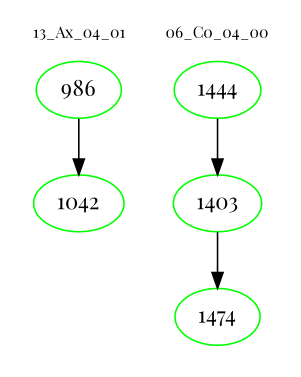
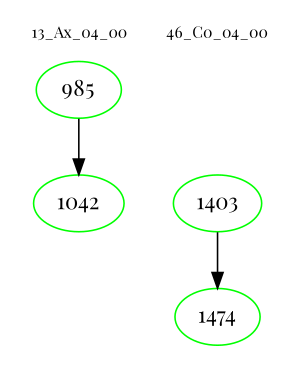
cluster "13_Ax_04_01": label "13_Ax_04_01" -> "13_Ax_04_00"
cluster "06_C0_04_00": label "06_C0_04_00" -> "46_C0_04_00"
node "986": label "986" -> "985"
node "1444": removed
